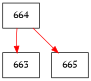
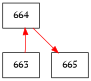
edge "664" -> "663": reversed
